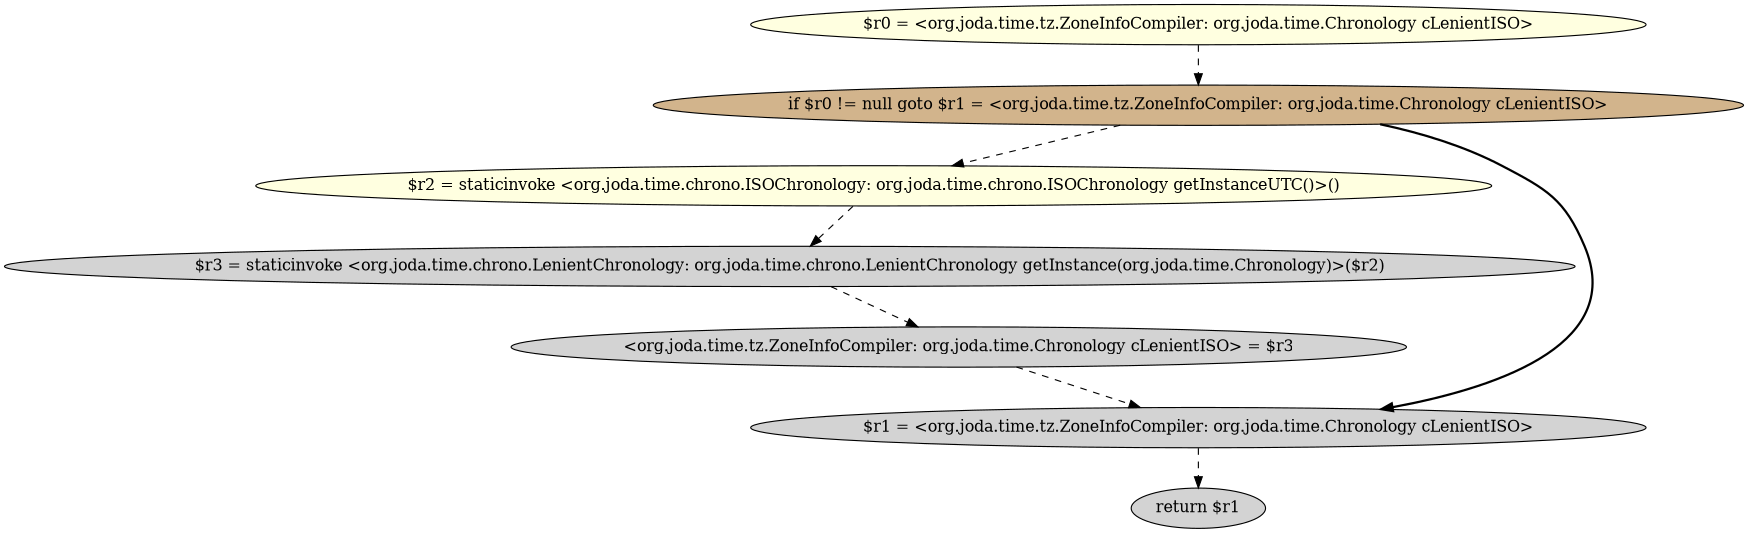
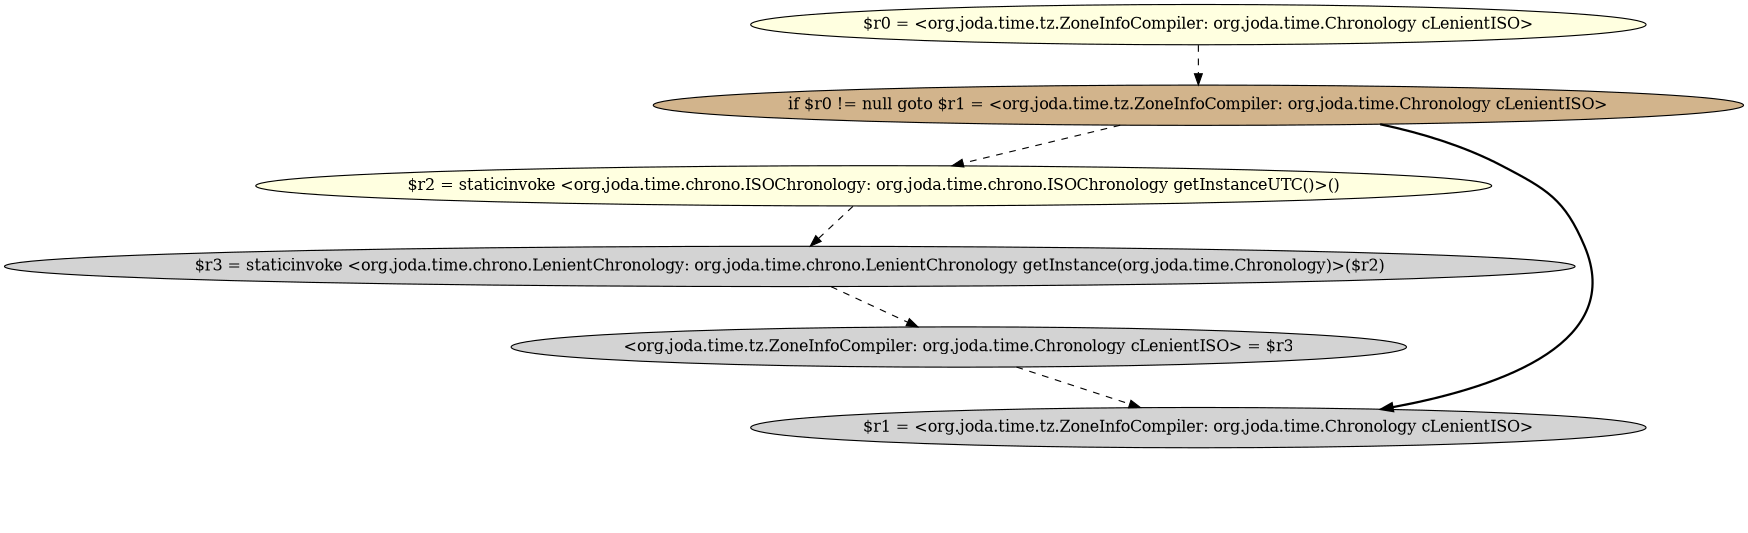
node "return $r1": removed
